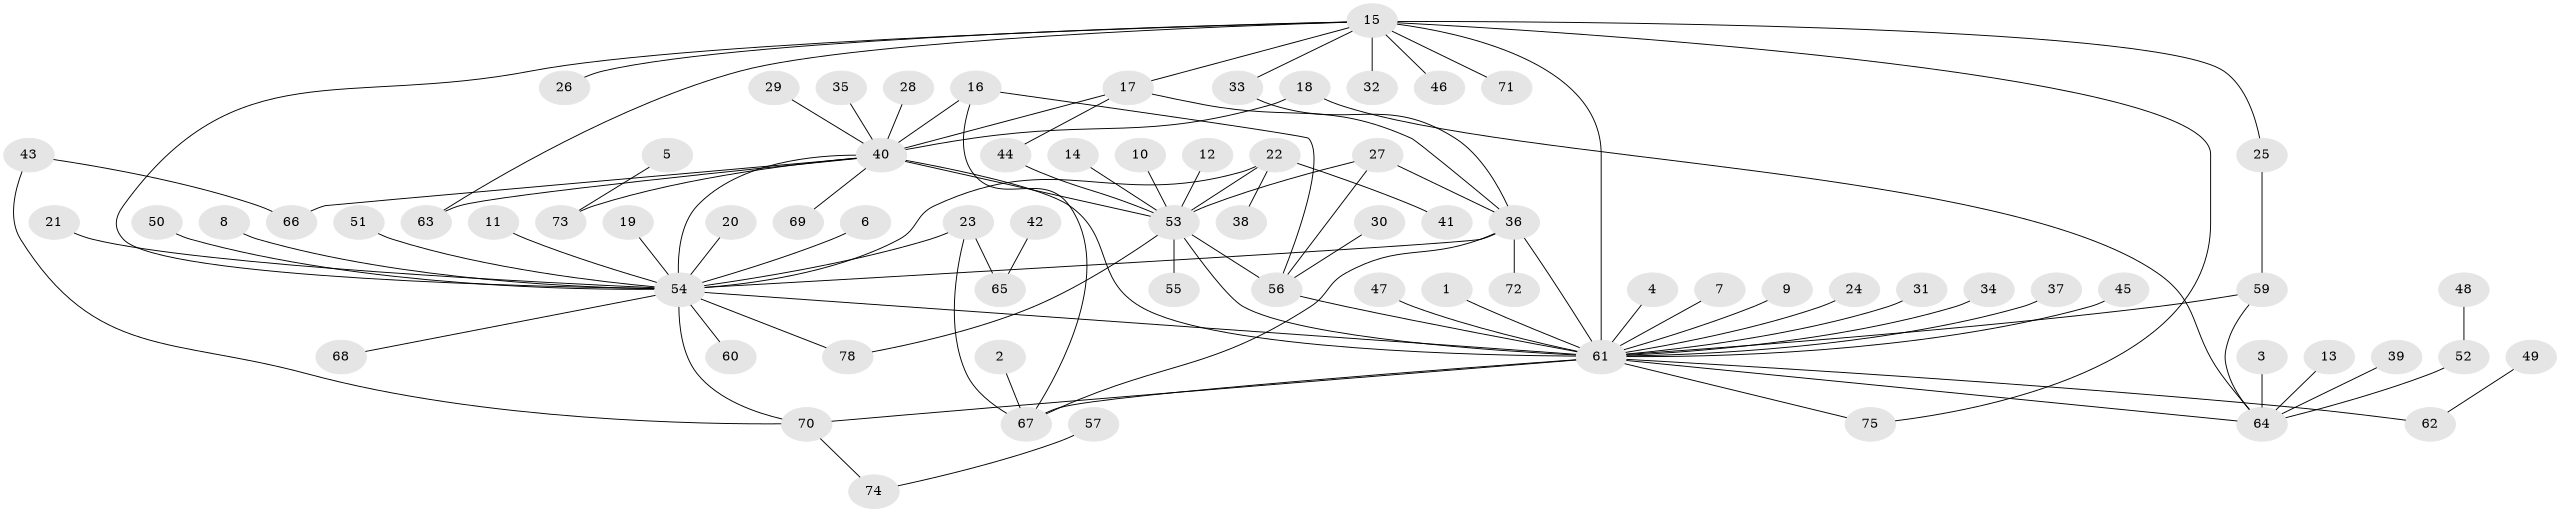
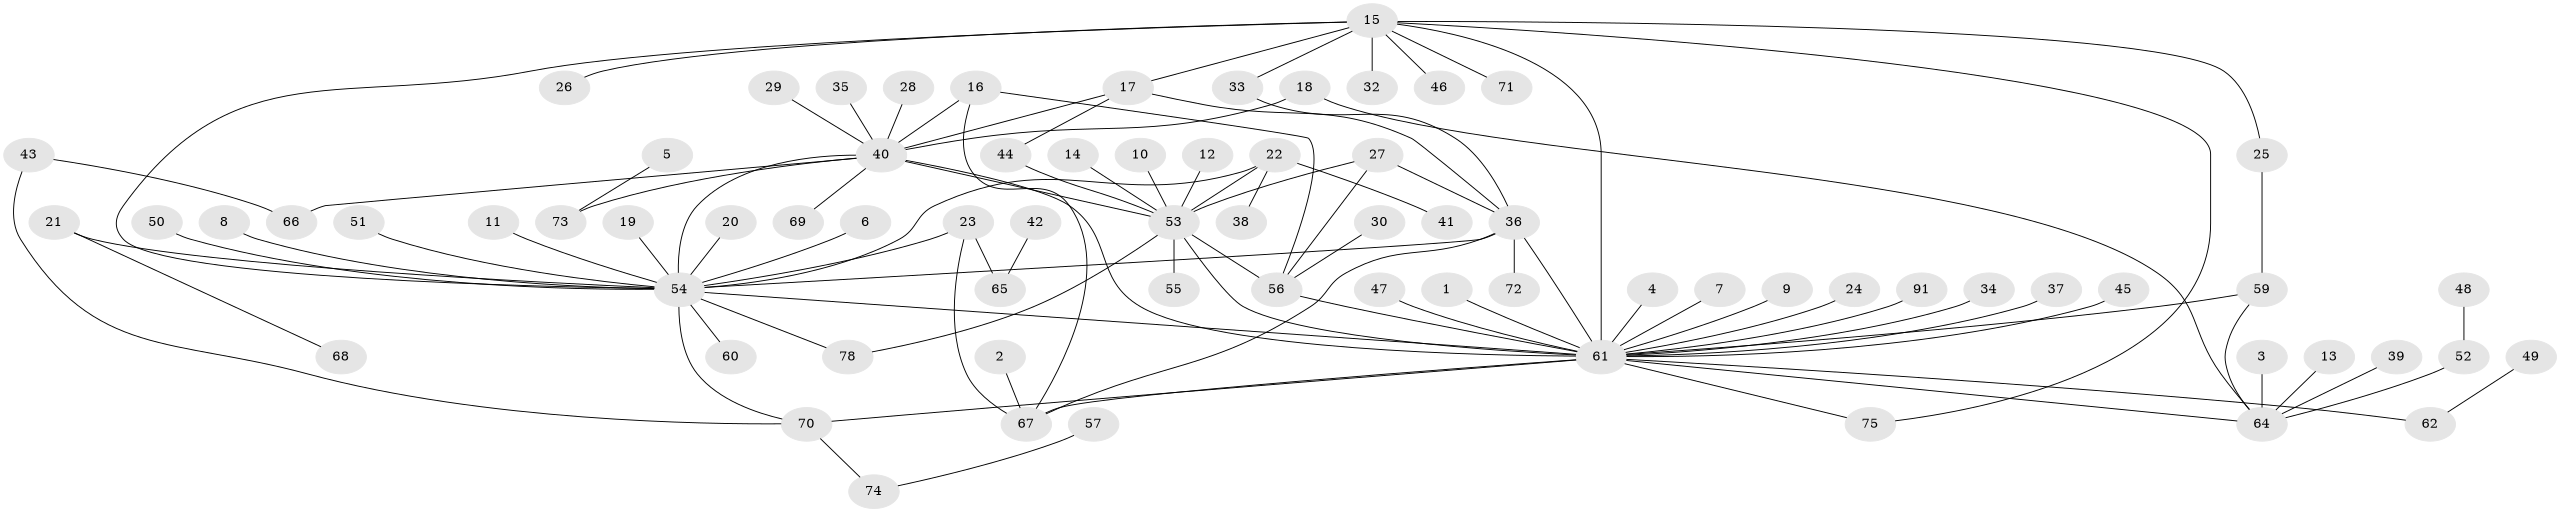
node "63": removed
node "31": label "31" -> "91"
edge "54" -- "68": now "21" -- "68"
